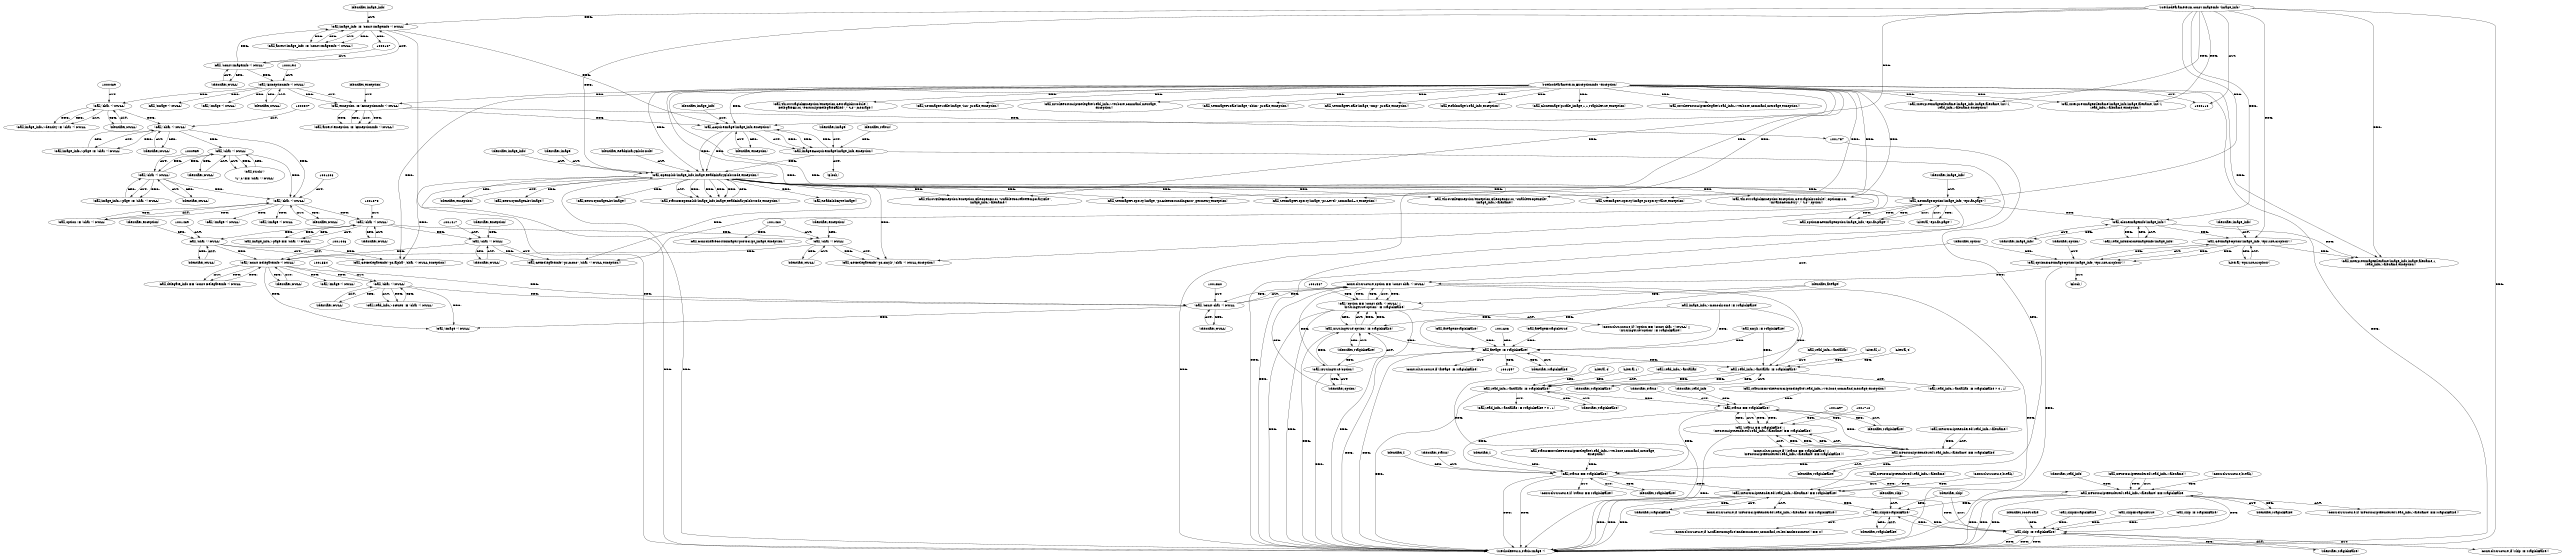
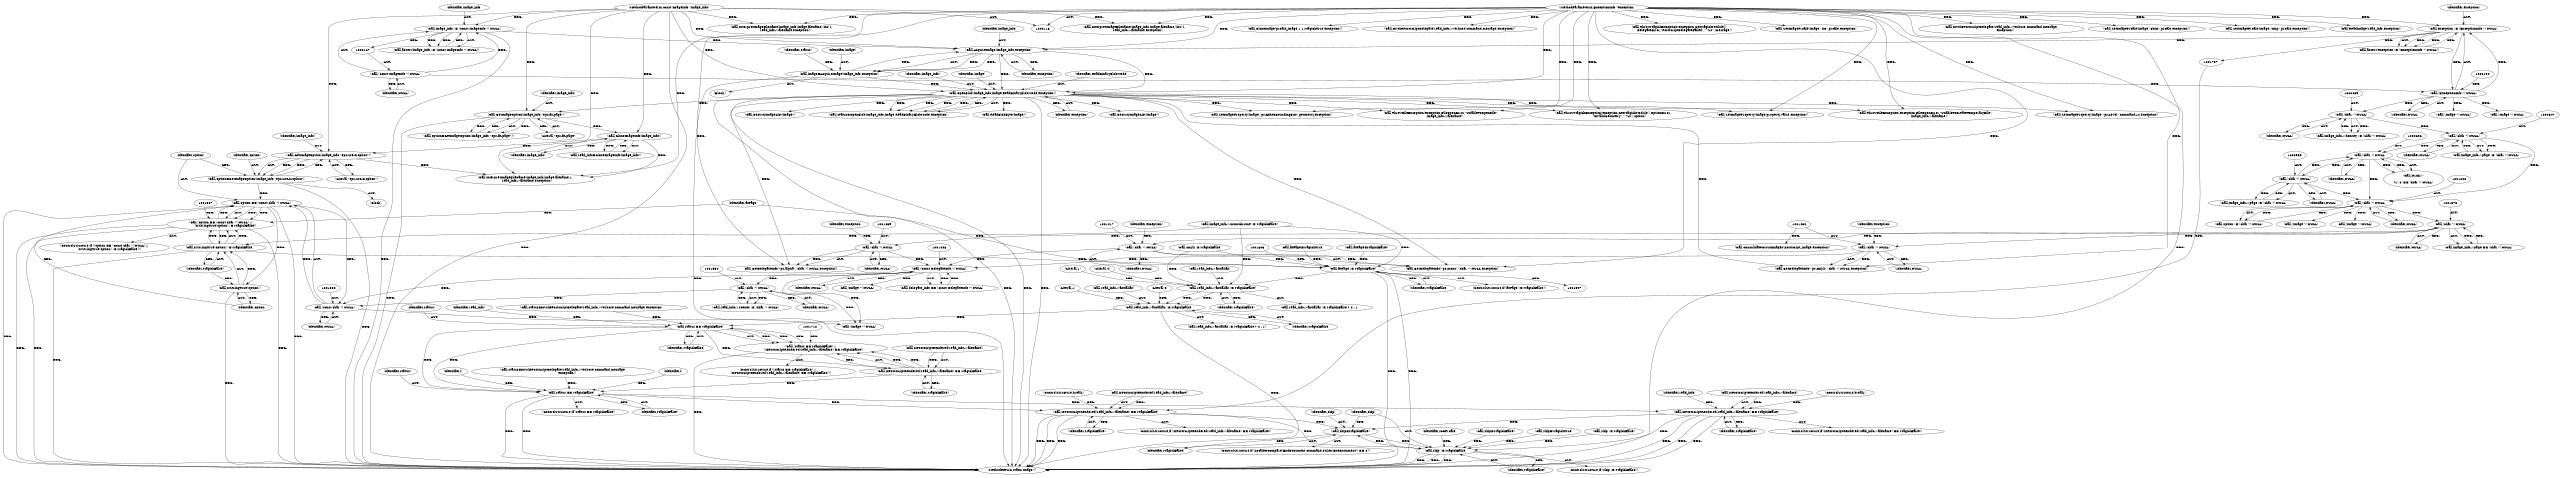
edge "(Call,exception != (ExceptionInfo *) NULL)" -> "(Call,(ExceptionInfo *) NULL)": added, label "CFG:"
edge "1000194" -> "(Call,(ExceptionInfo *) NULL)": label "AST: " -> "CFG: "
node "1000696": added
node "(ControlStructure,option == (const char *) NULL)": label "(ControlStructure,option == (const char *) NULL)" -> "(Call,option == (const char *) NULL)"
node "1001697": removed
